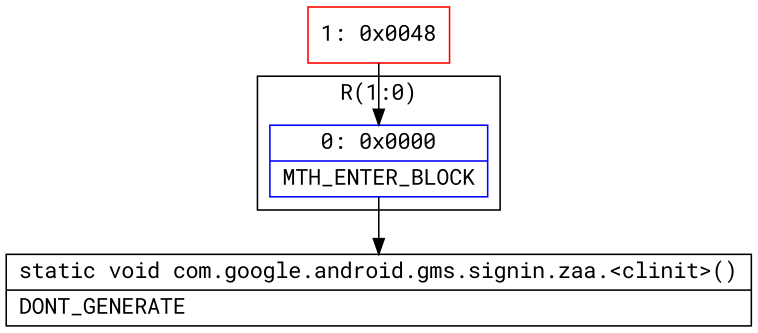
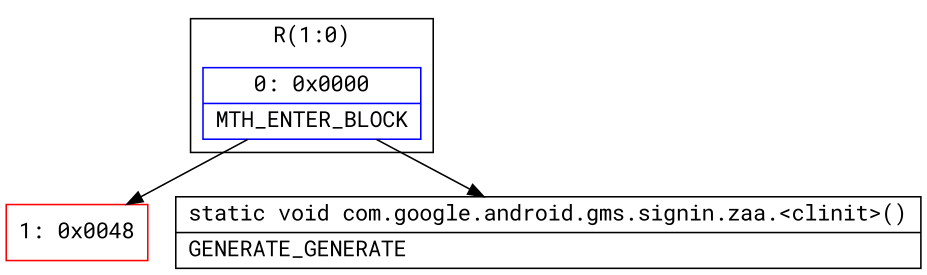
edge "1: 0x0048" -> "0: 0x0000": reversed
node "static void com.google.android.gms.signin.zaa.<clinit>()": text "DONT_GENERATE" -> "GENERATE_GENERATE"
